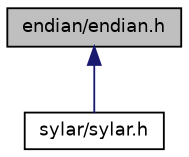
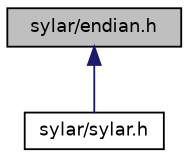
node "endian/endian.h": label "endian/endian.h" -> "sylar/endian.h"
